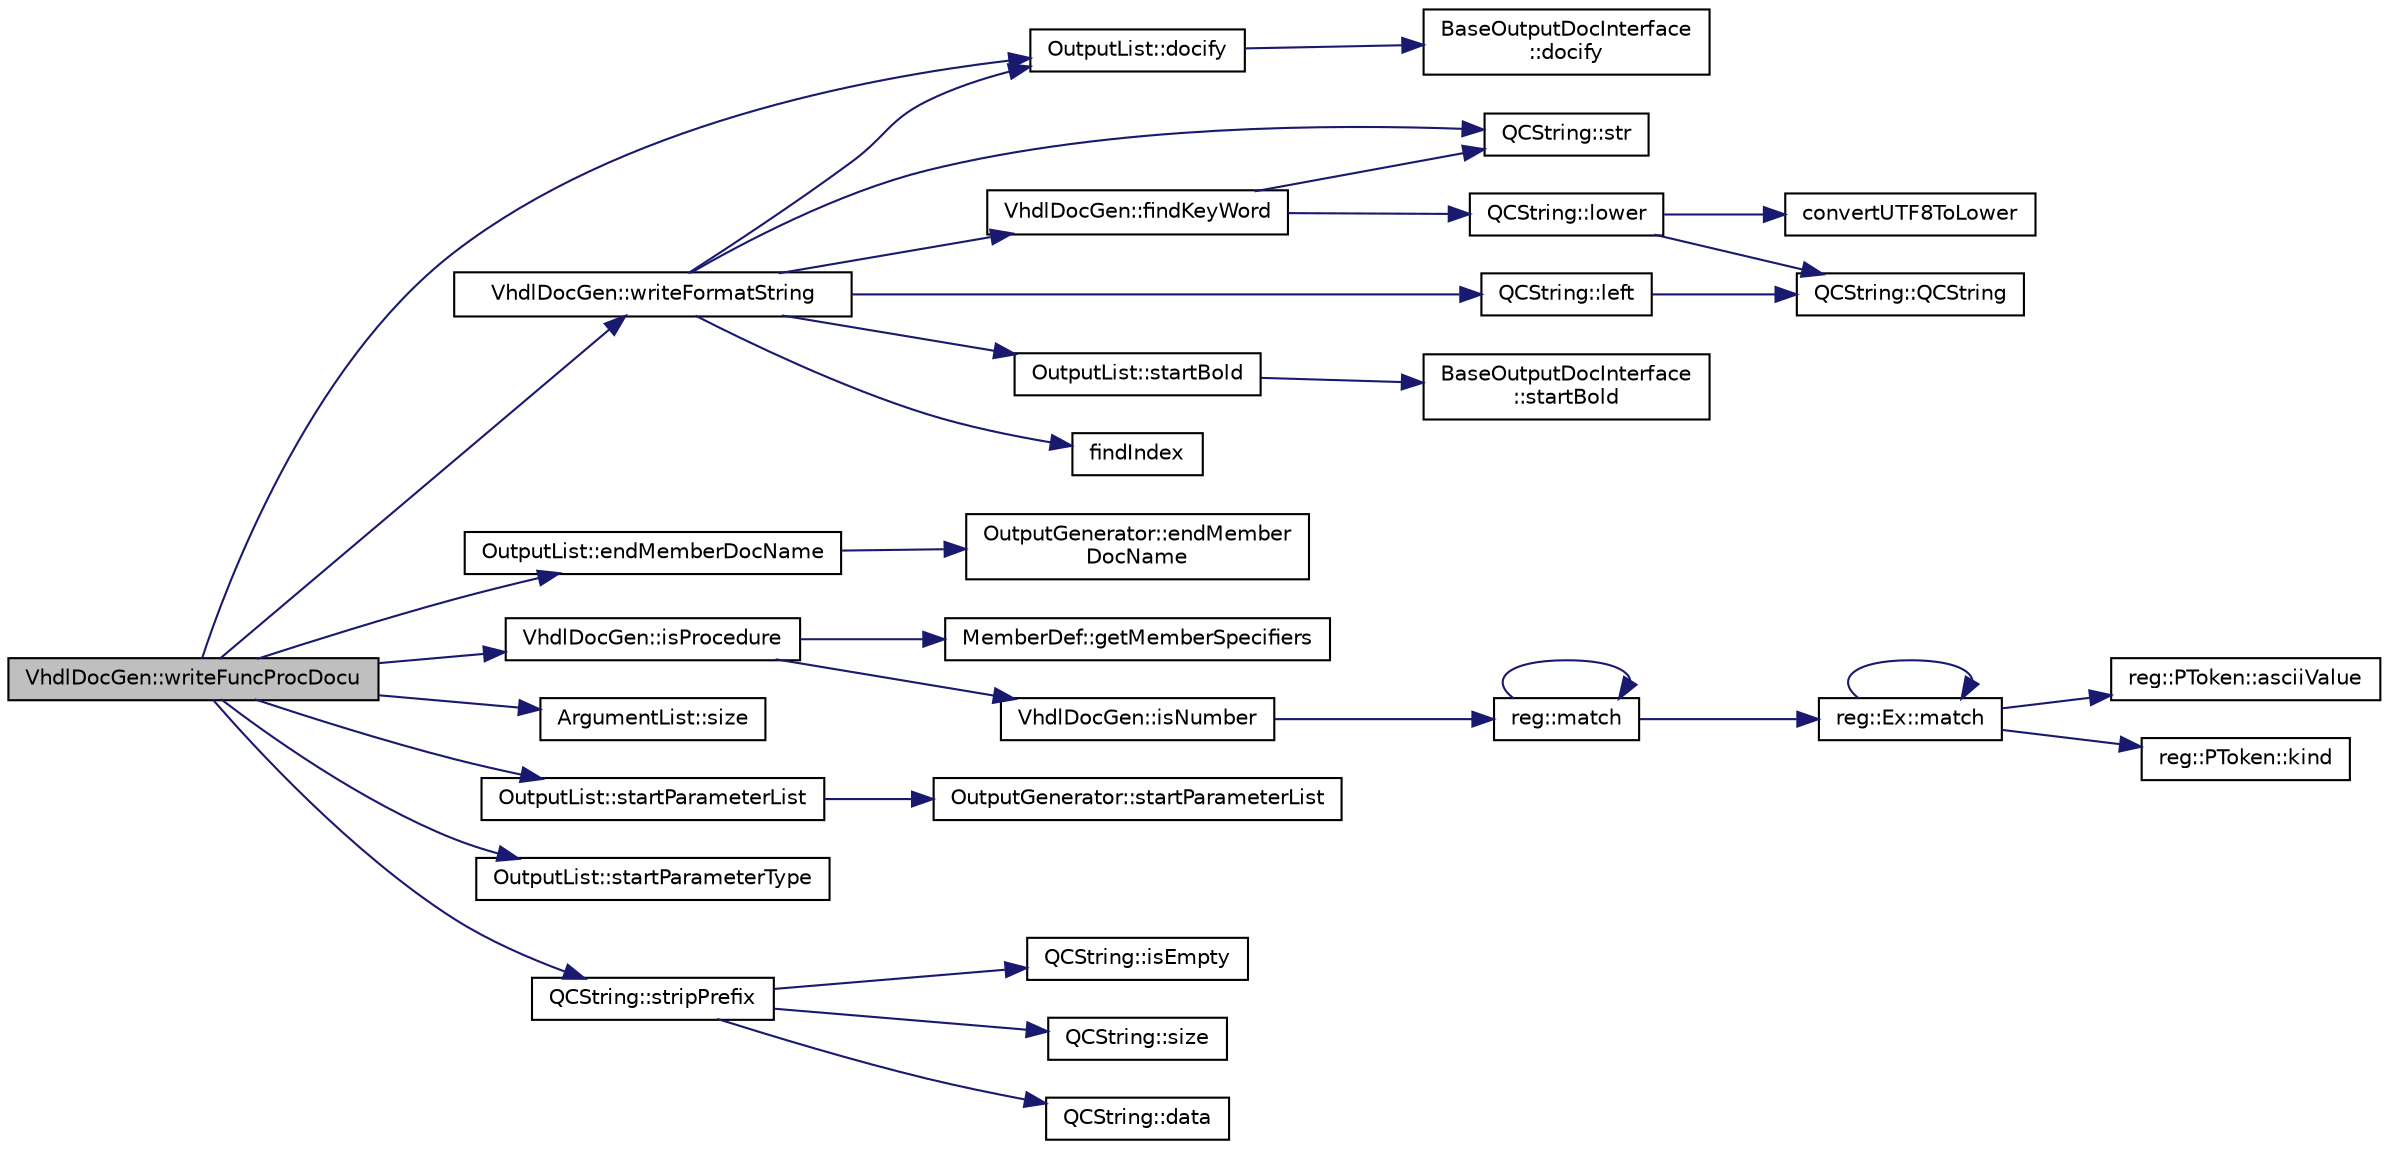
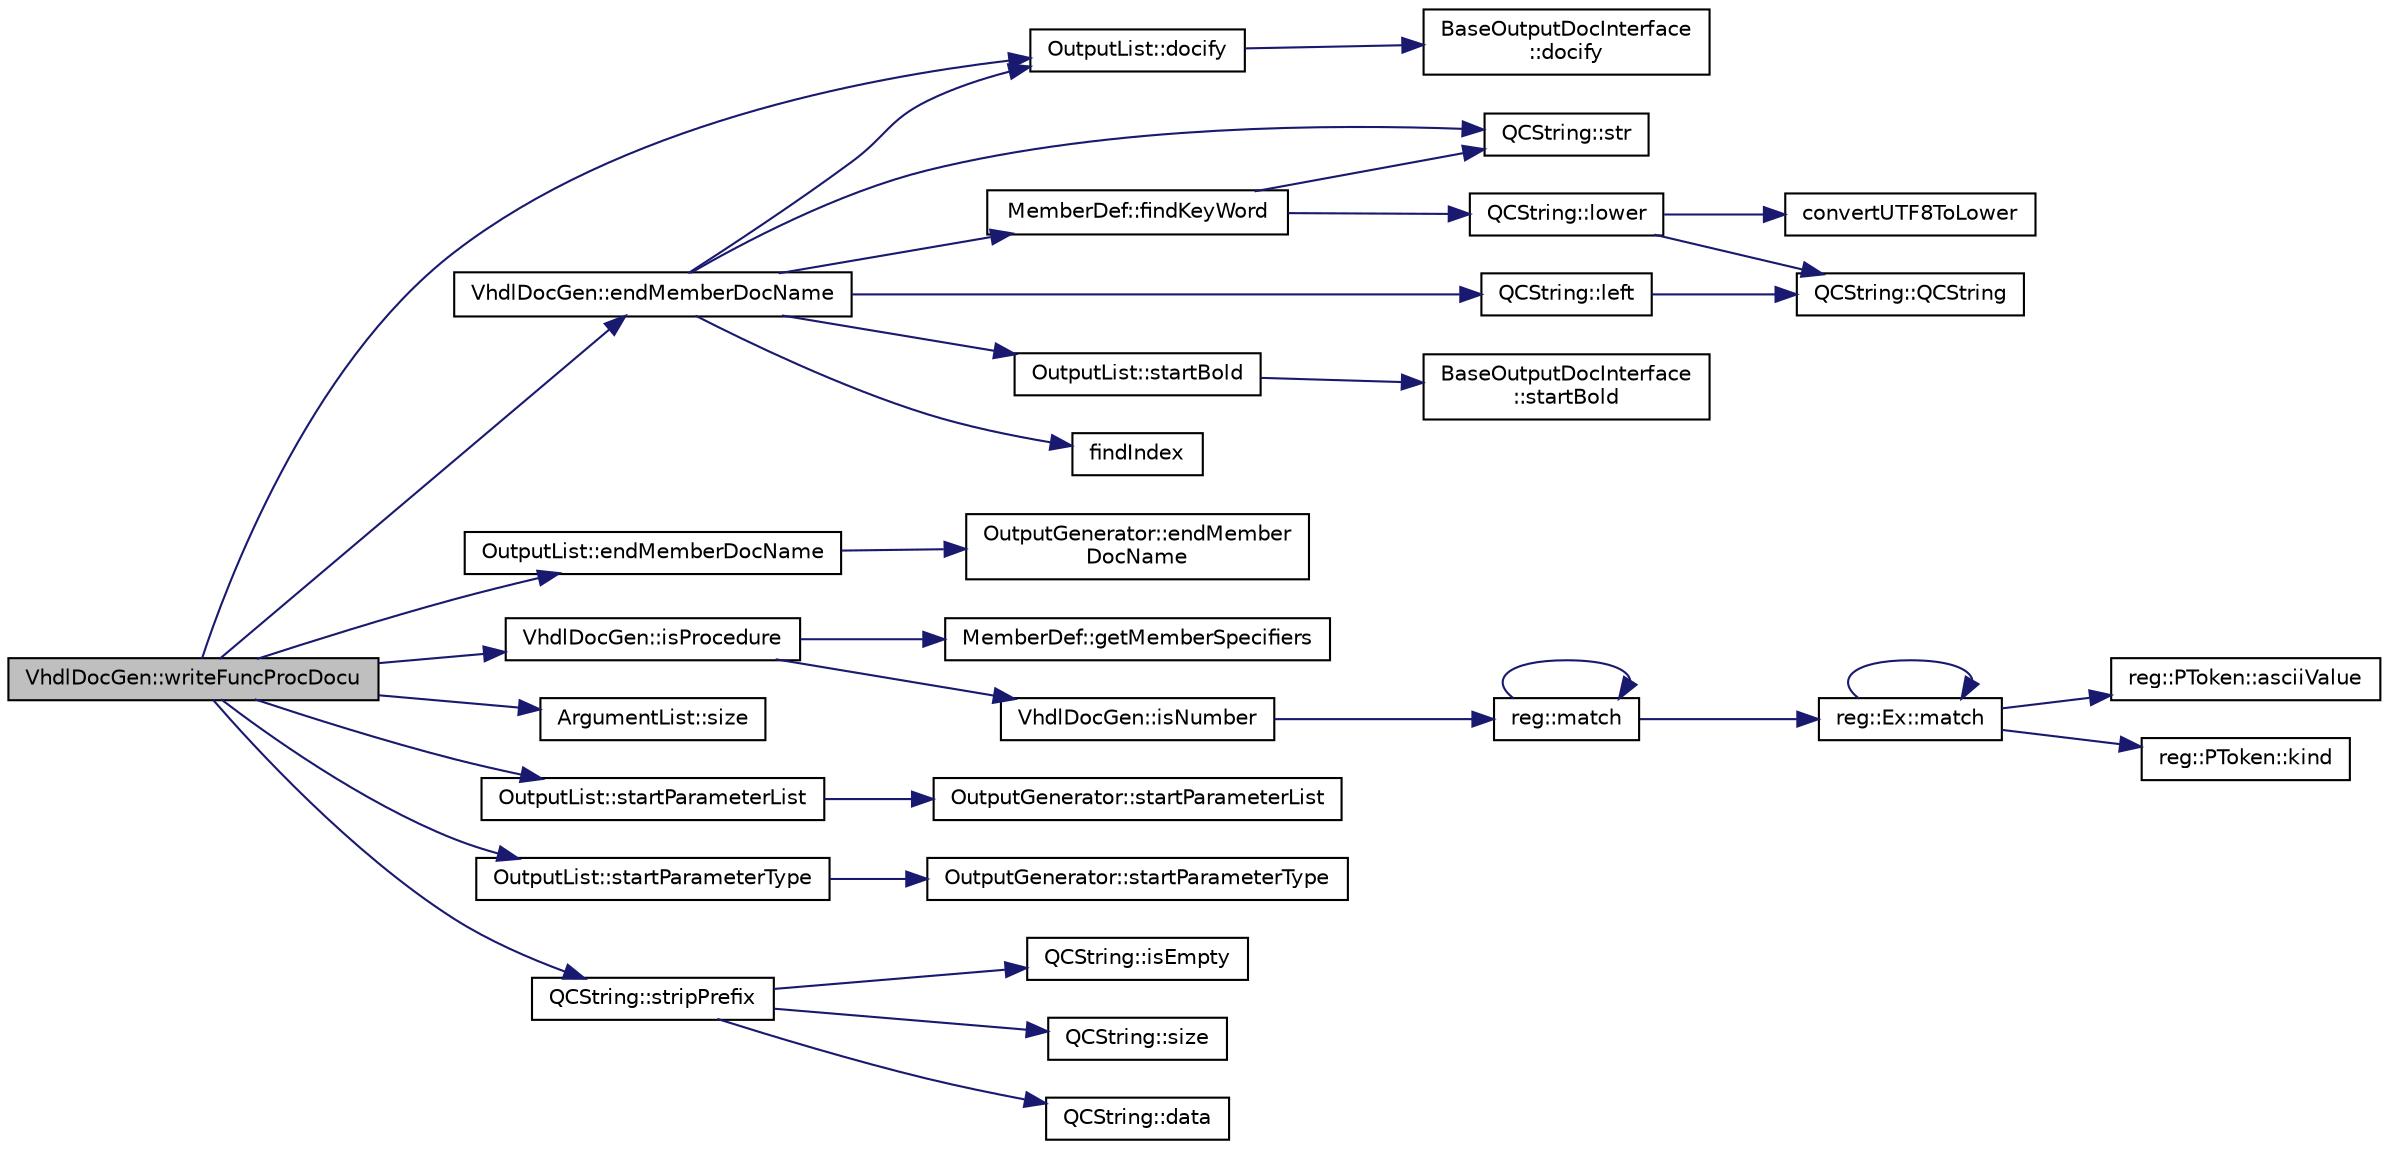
node "VhdlDocGen::findKeyWord": label "VhdlDocGen::findKeyWord" -> "MemberDef::findKeyWord"
node "VhdlDocGen::writeFormatString": label "VhdlDocGen::writeFormatString" -> "VhdlDocGen::endMemberDocName"
node "OutputGenerator::startParameterType": added
